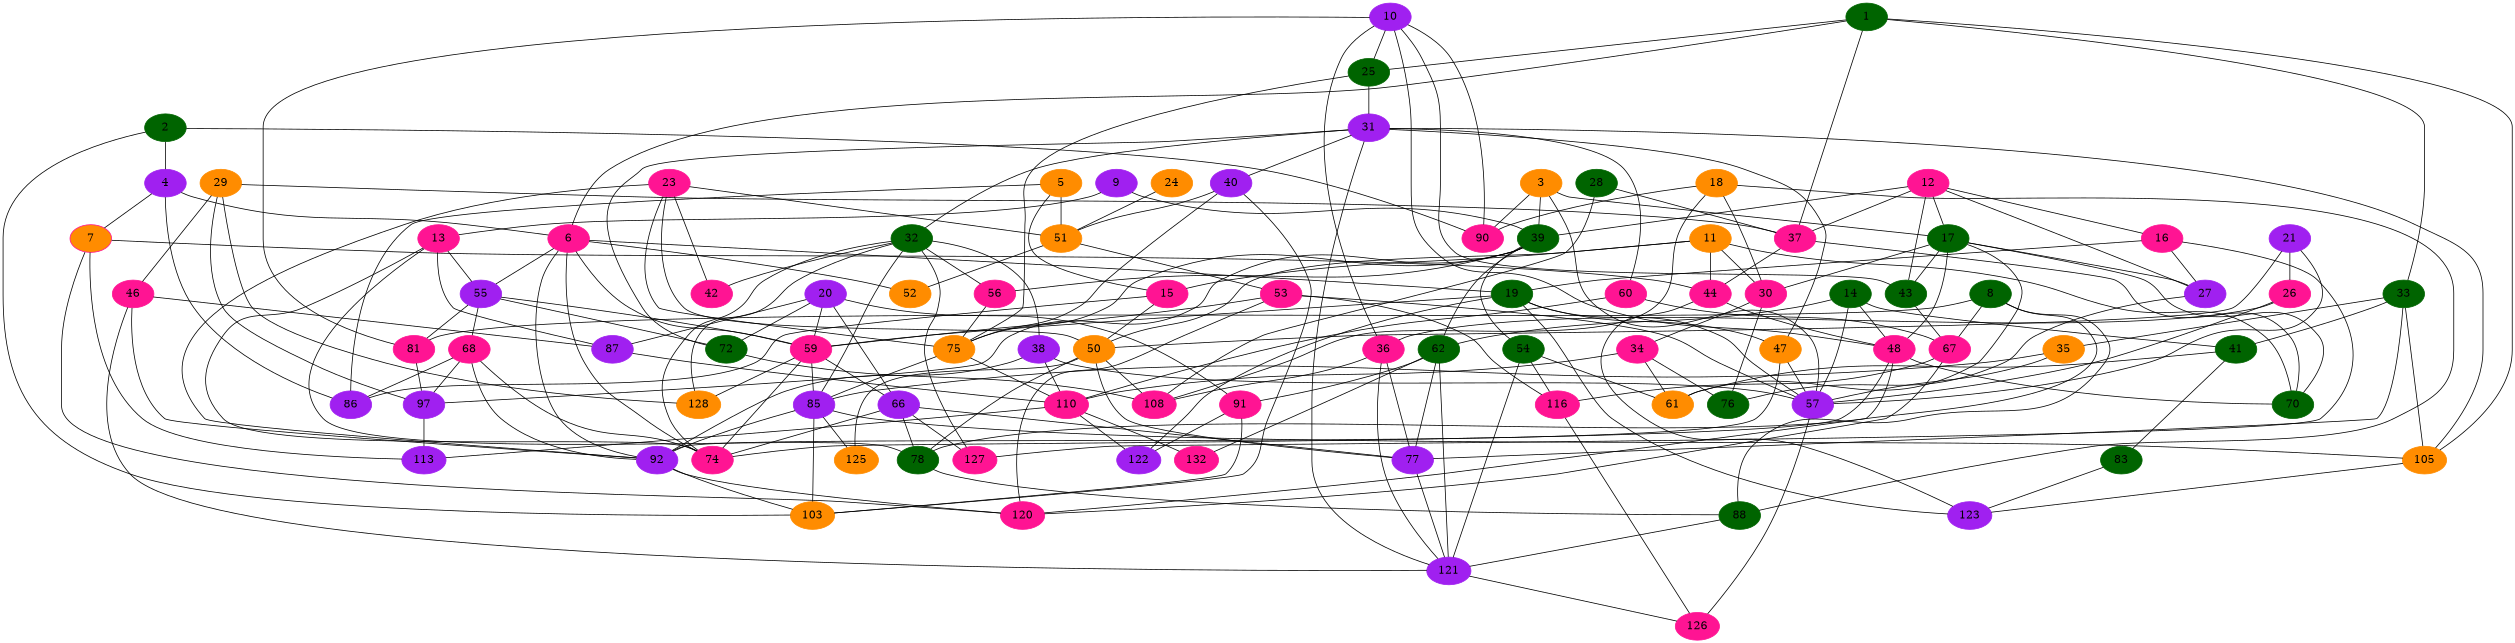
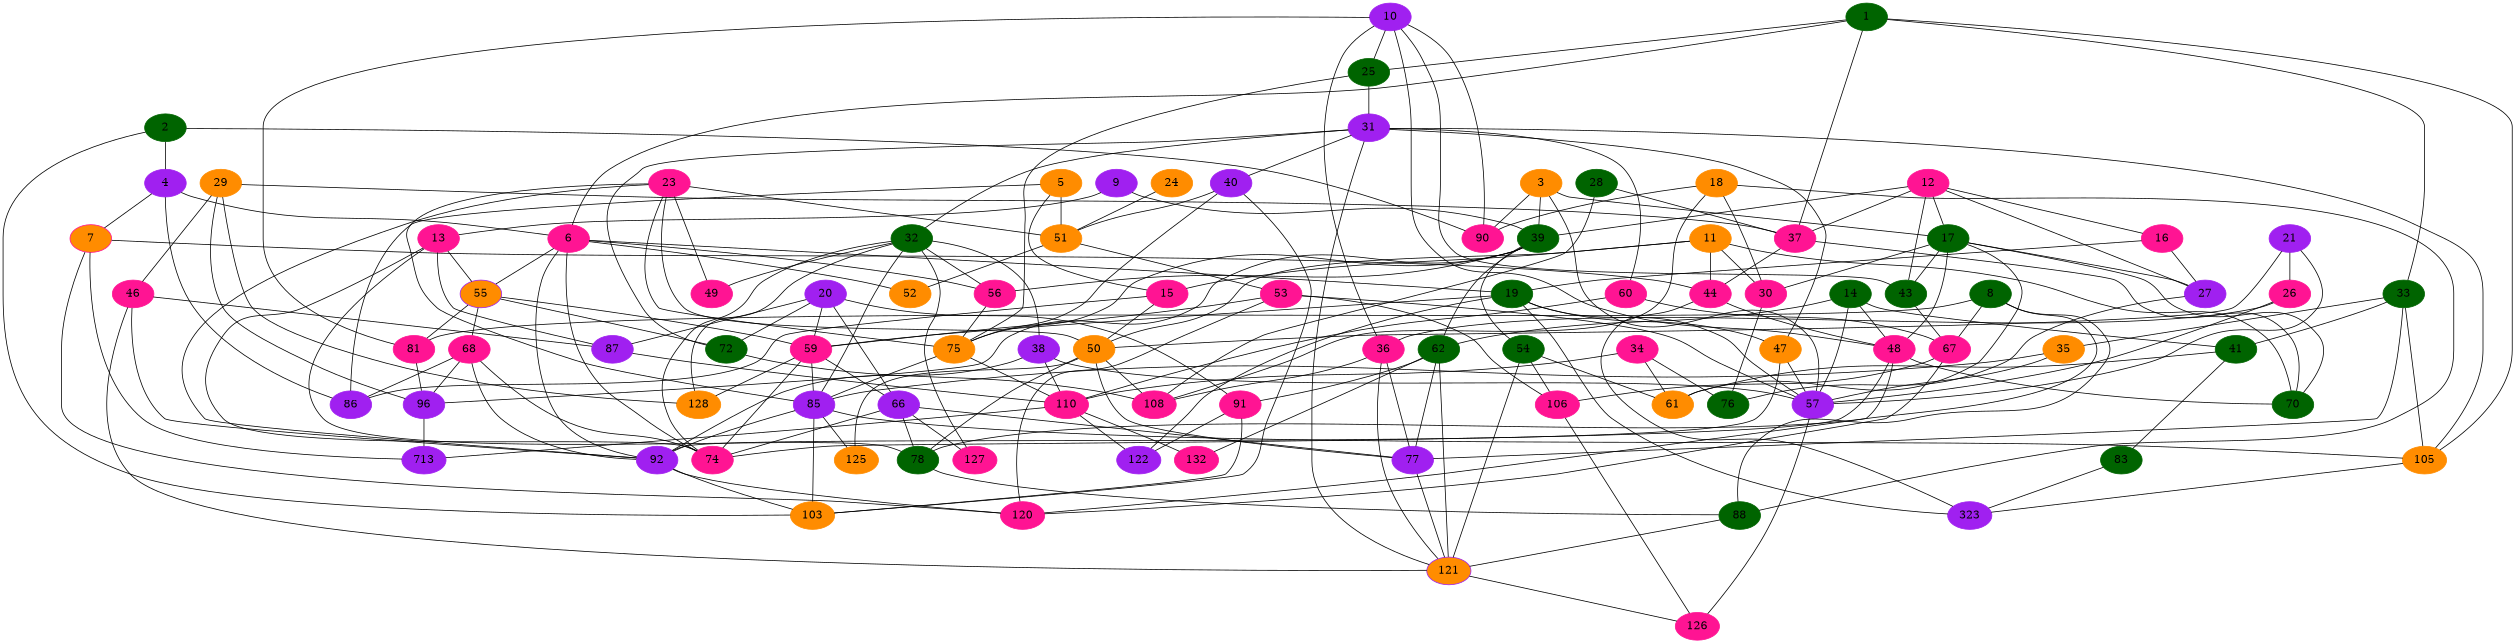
node "55": fillcolor purple -> darkorange
node "42": label "42" -> "49"
edge "23" -- "85": added
edge "6" -- "59": now "6" -- "56"
edge "30" -- "34": removed
node "97": label "97" -> "96"
node "116": label "116" -> "106"
edge "16" -- "127": removed
node "113": label "113" -> "713"
node "123": label "123" -> "323"
node "121": fillcolor purple -> darkorange
